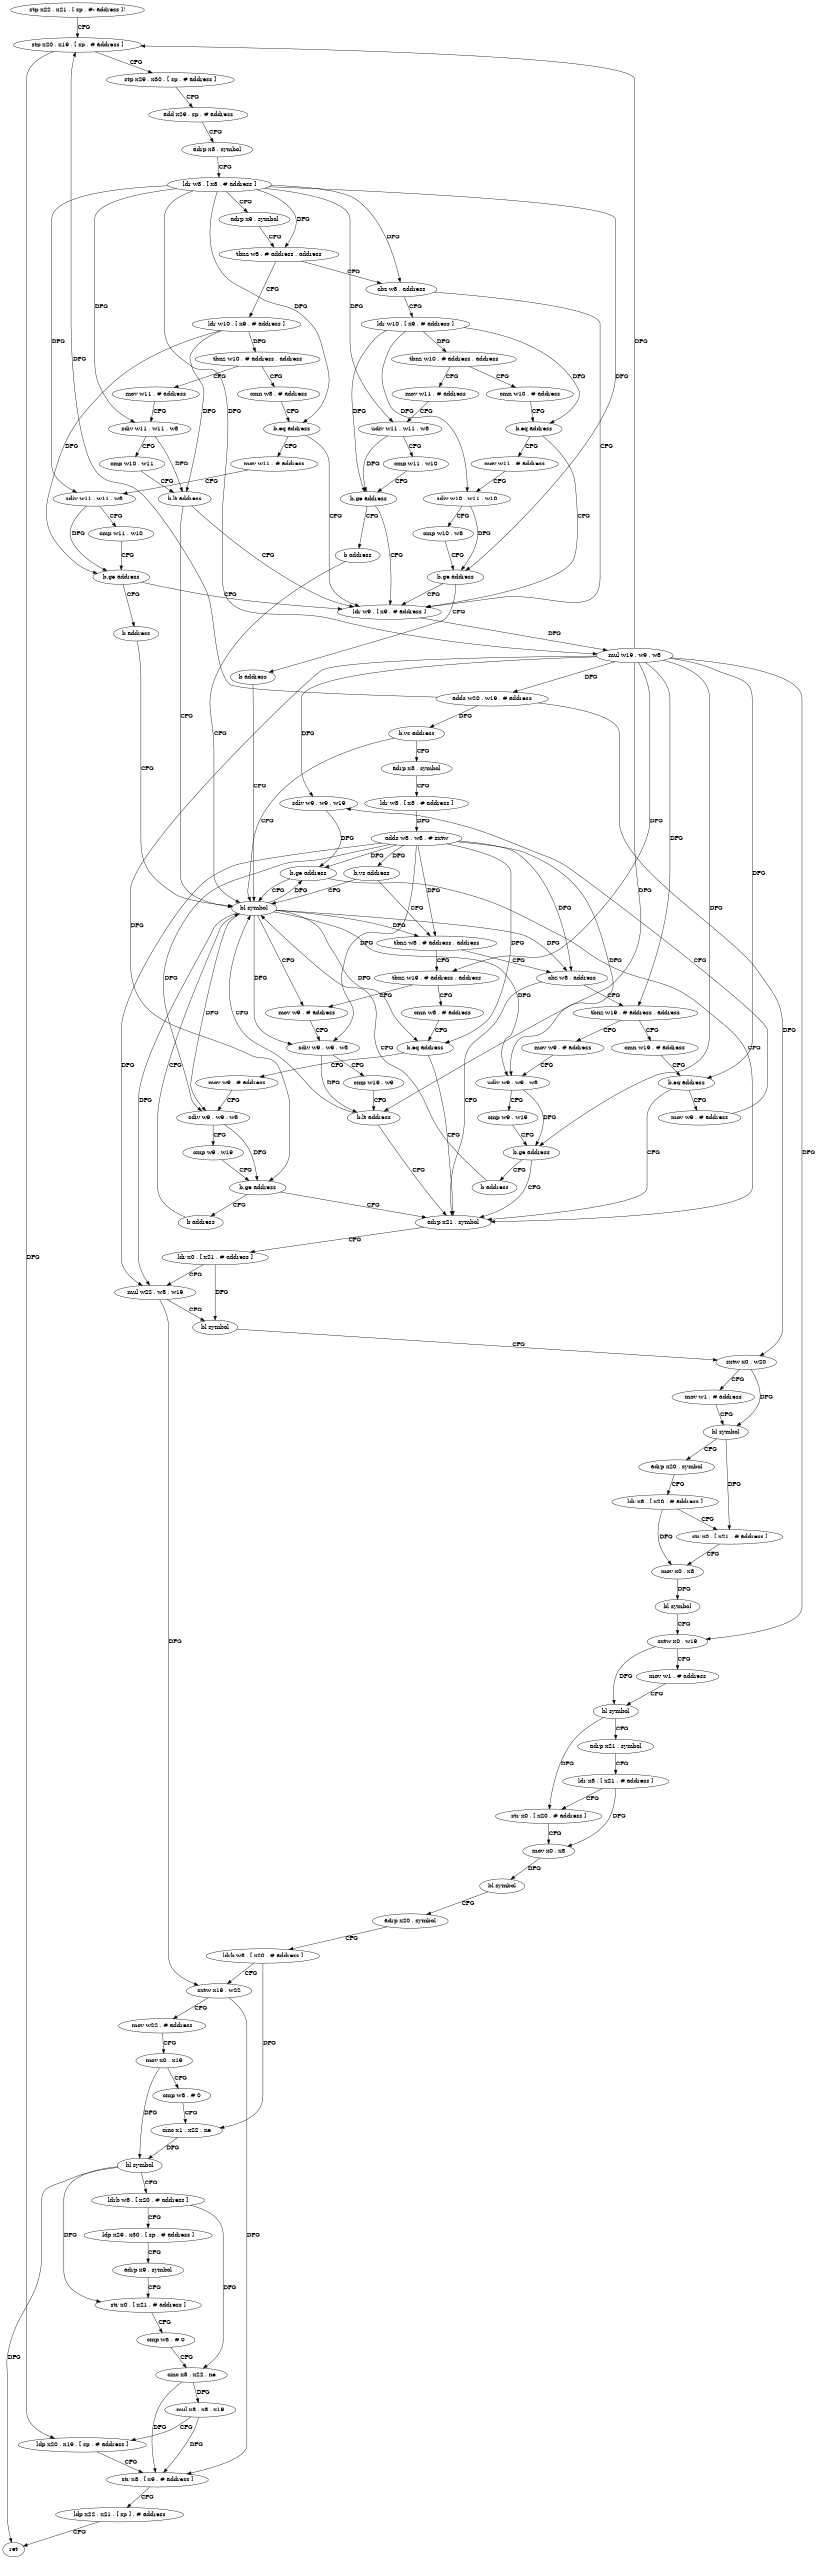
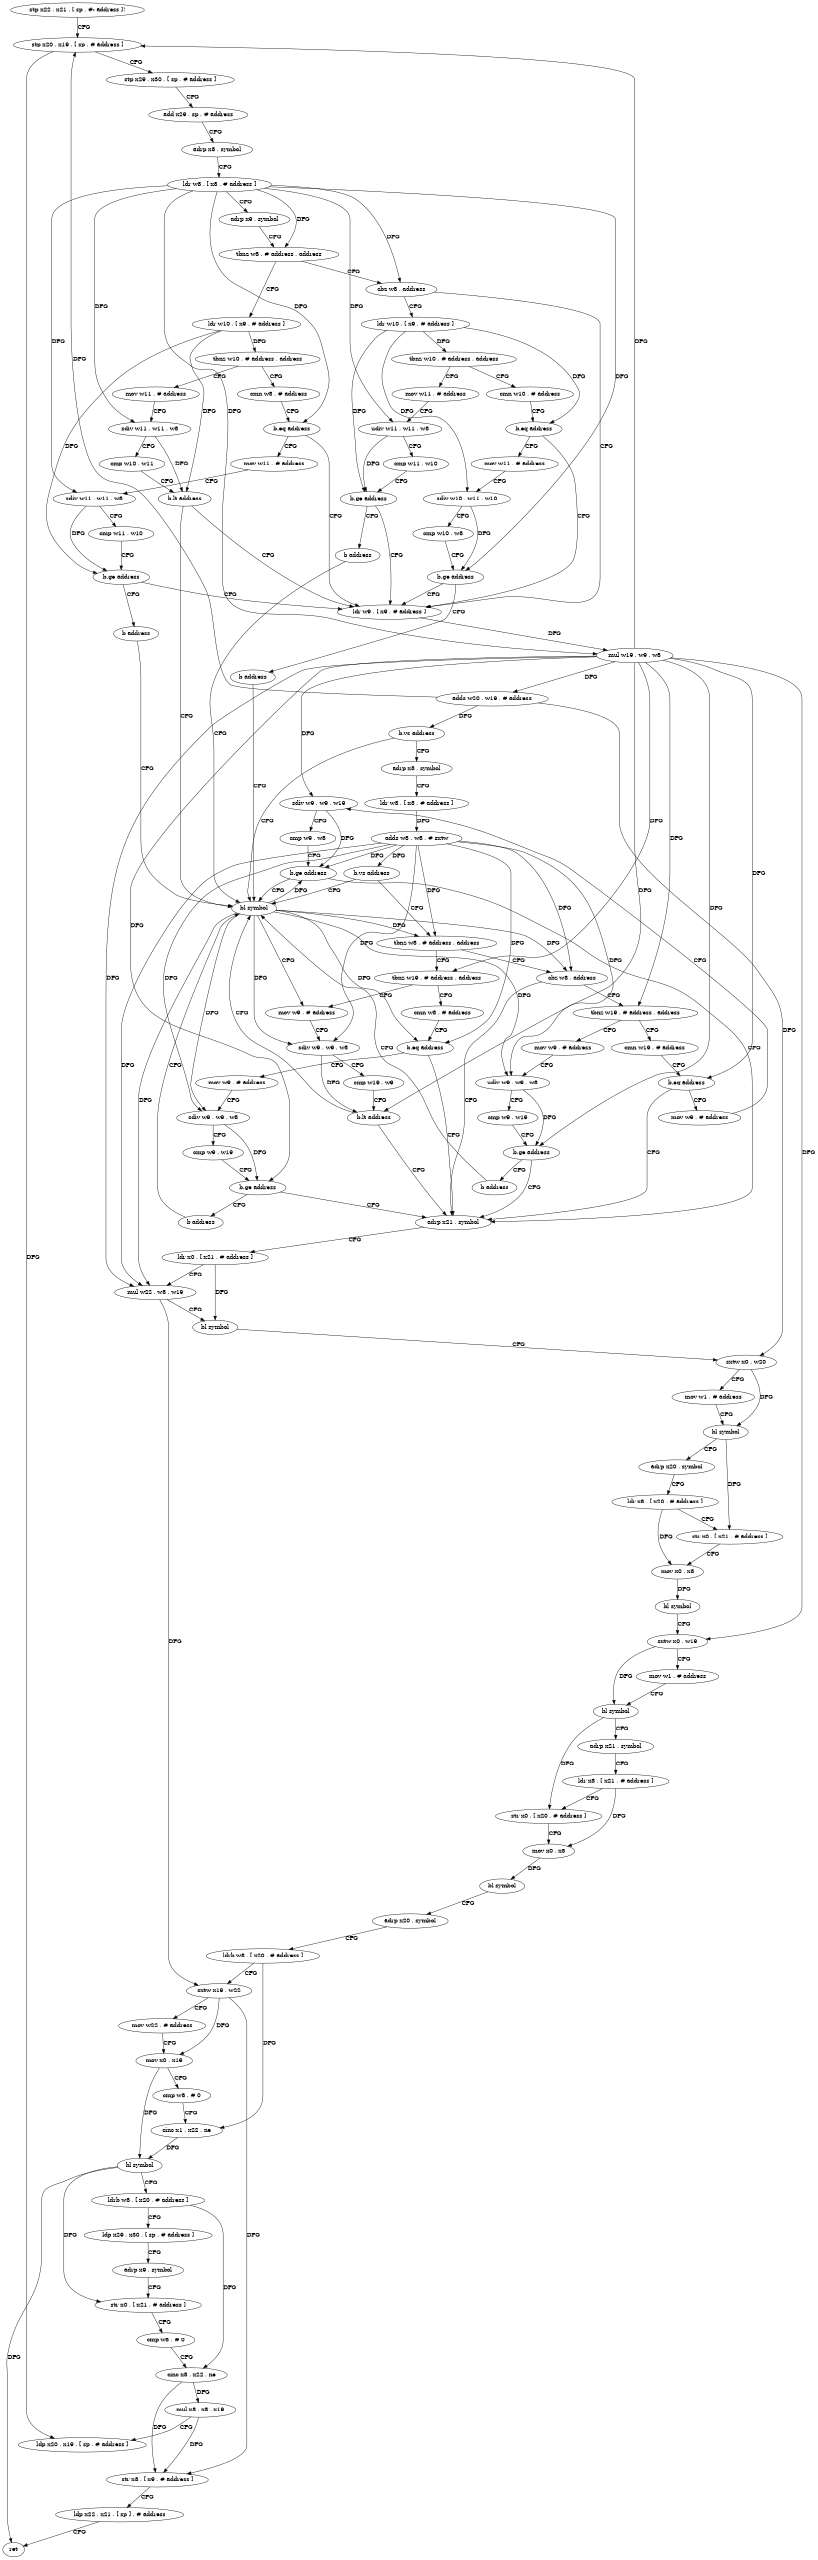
edge "mul w19 , w9 , w8" -> "mul w22 , w8 , w19": added, label "DFG"
node "cmp w9 , w8": added
edge "sxtw x19 , w22" -> "mov x0 , x19": added, label "DFG"
edge "ldp x20 , x19 , [ sp , # address ]" -> "str x8 , [ x9 , # address ]": removed, label "CFG"
